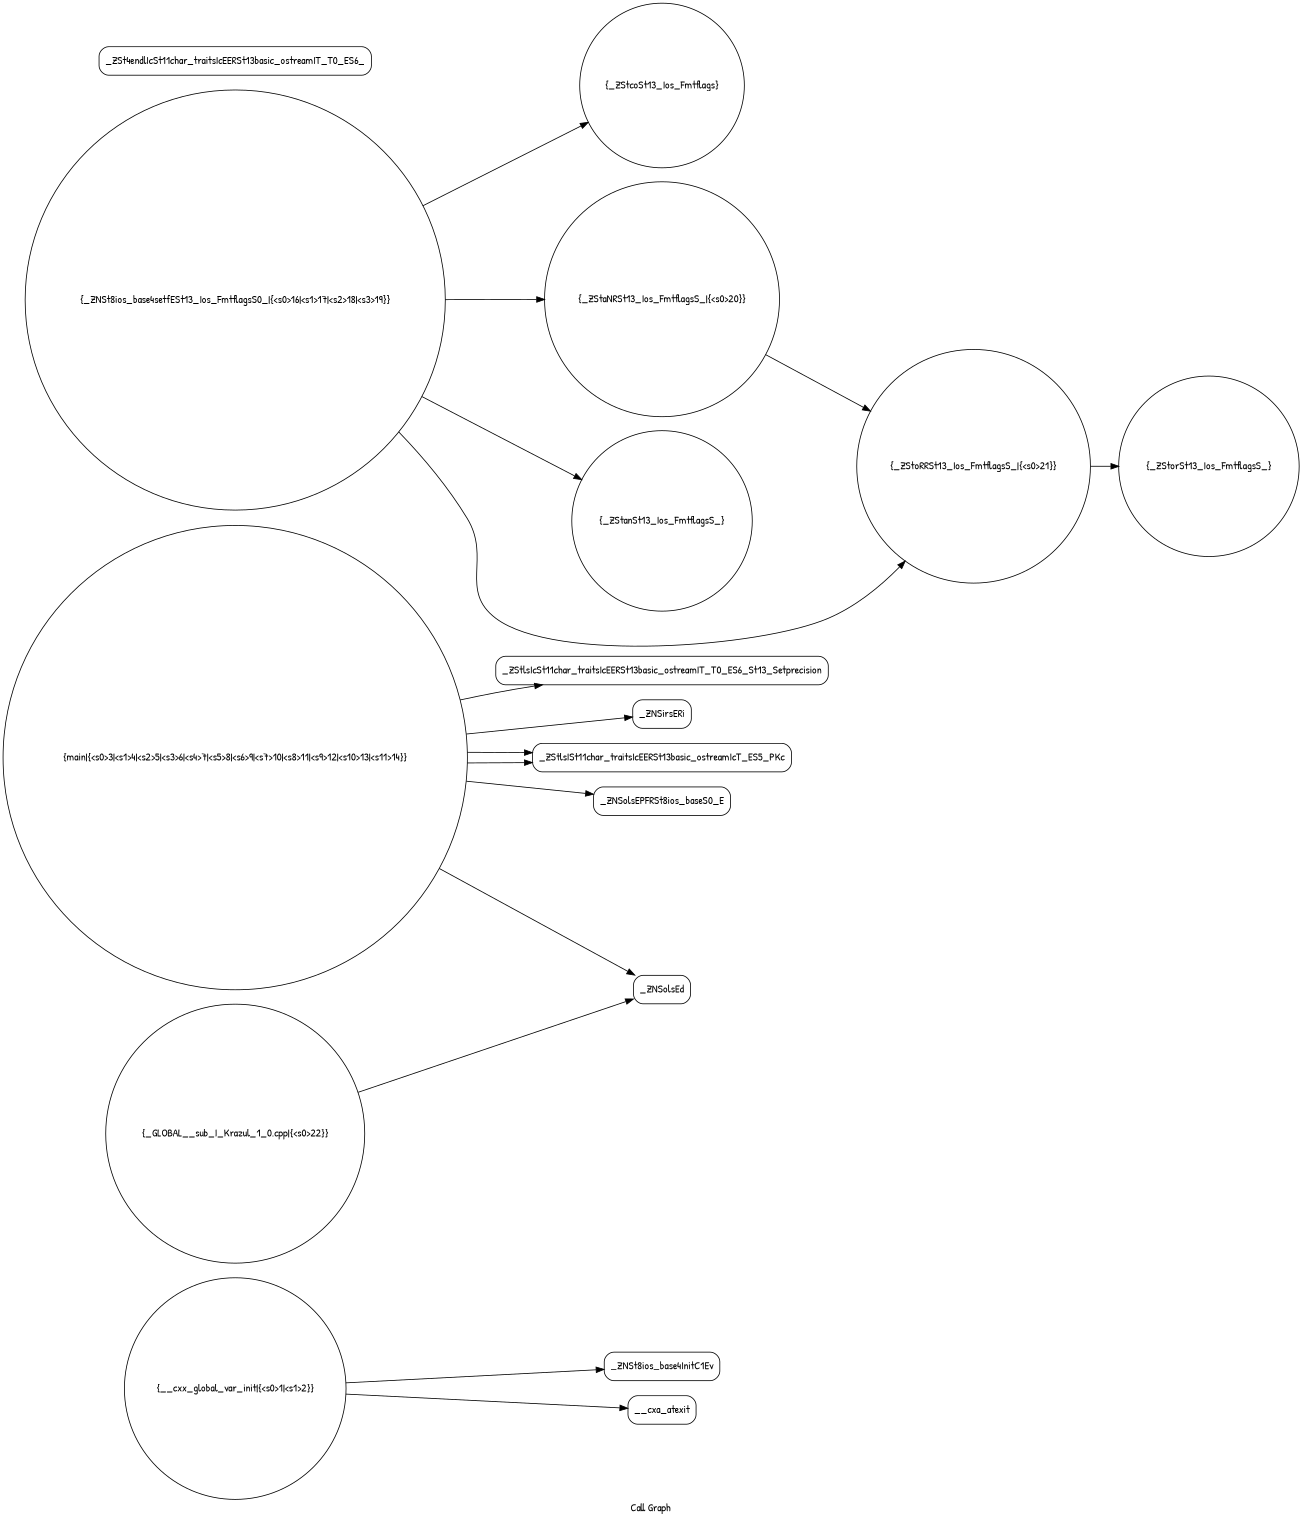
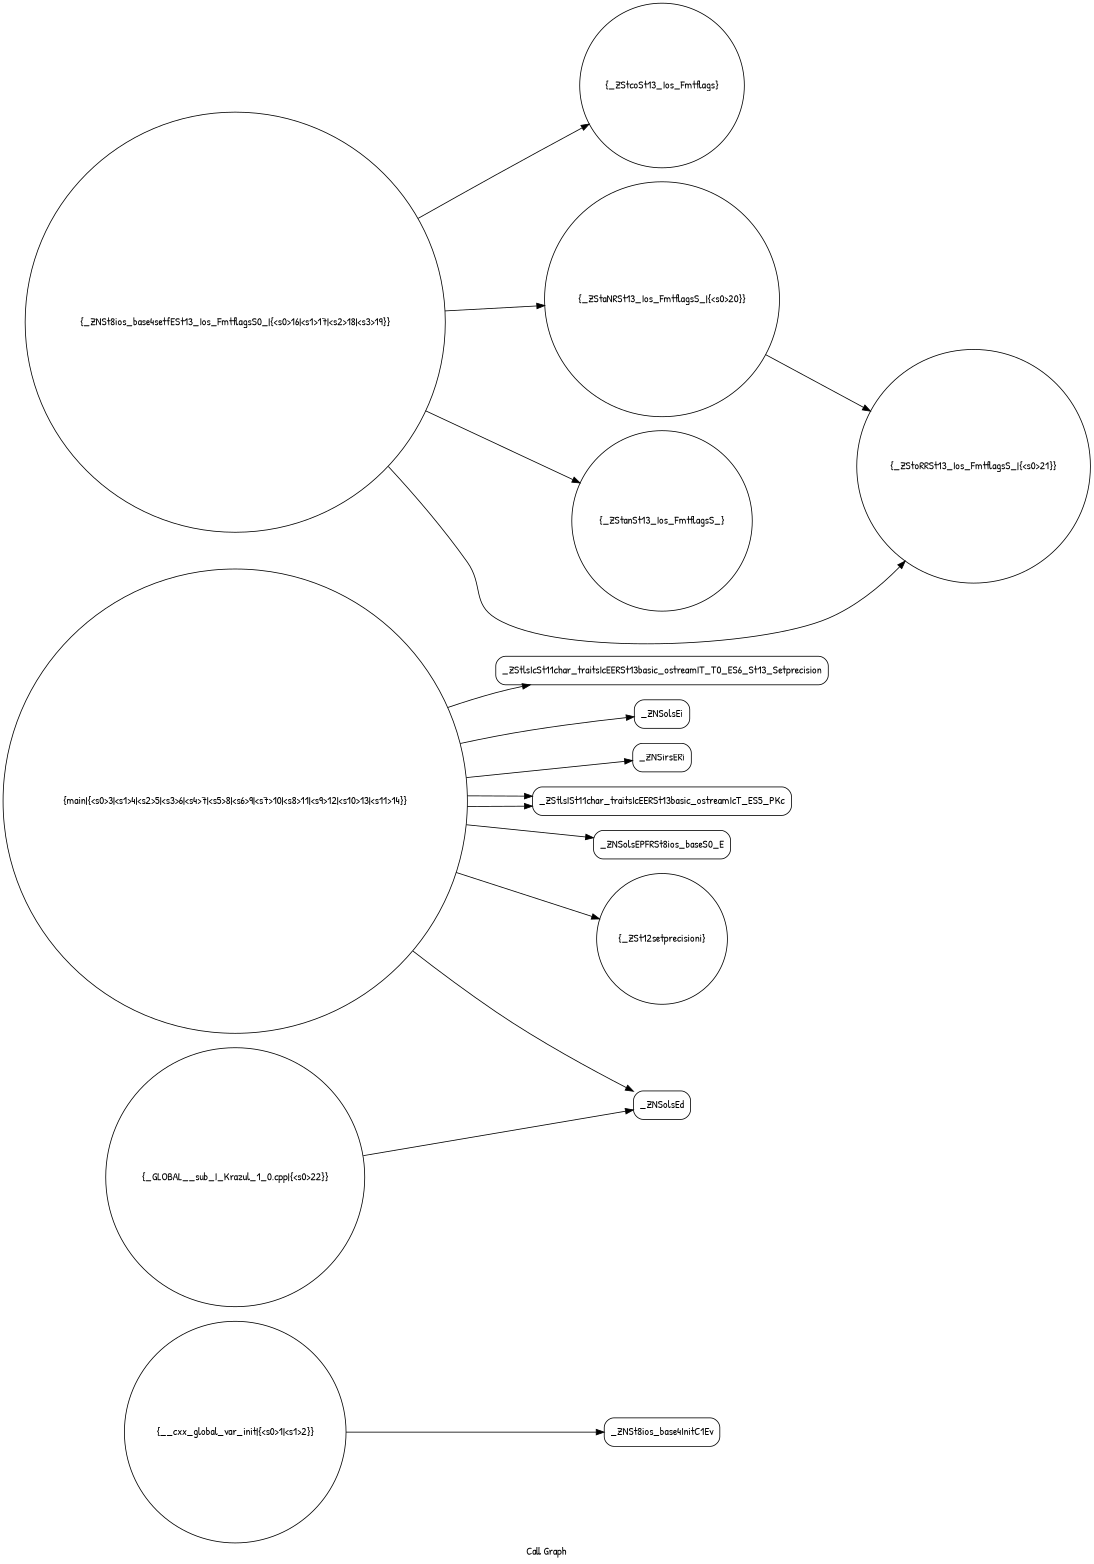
node "_ZSt4endlIcSt11char_traitsIcEERSt13basic_ostreamIT_T0_ES6_": removed
node "{_ZStorSt13_Ios_FmtflagsS_}": removed
node "_ZNSolsEi": added
node "{_ZSt12setprecisioni}": added
node "__cxa_atexit": removed
